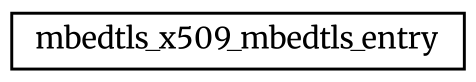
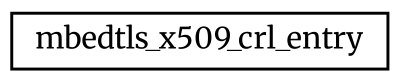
node "mbedtls_x509_mbedtls_entry": label "mbedtls_x509_mbedtls_entry" -> "mbedtls_x509_crl_entry"
